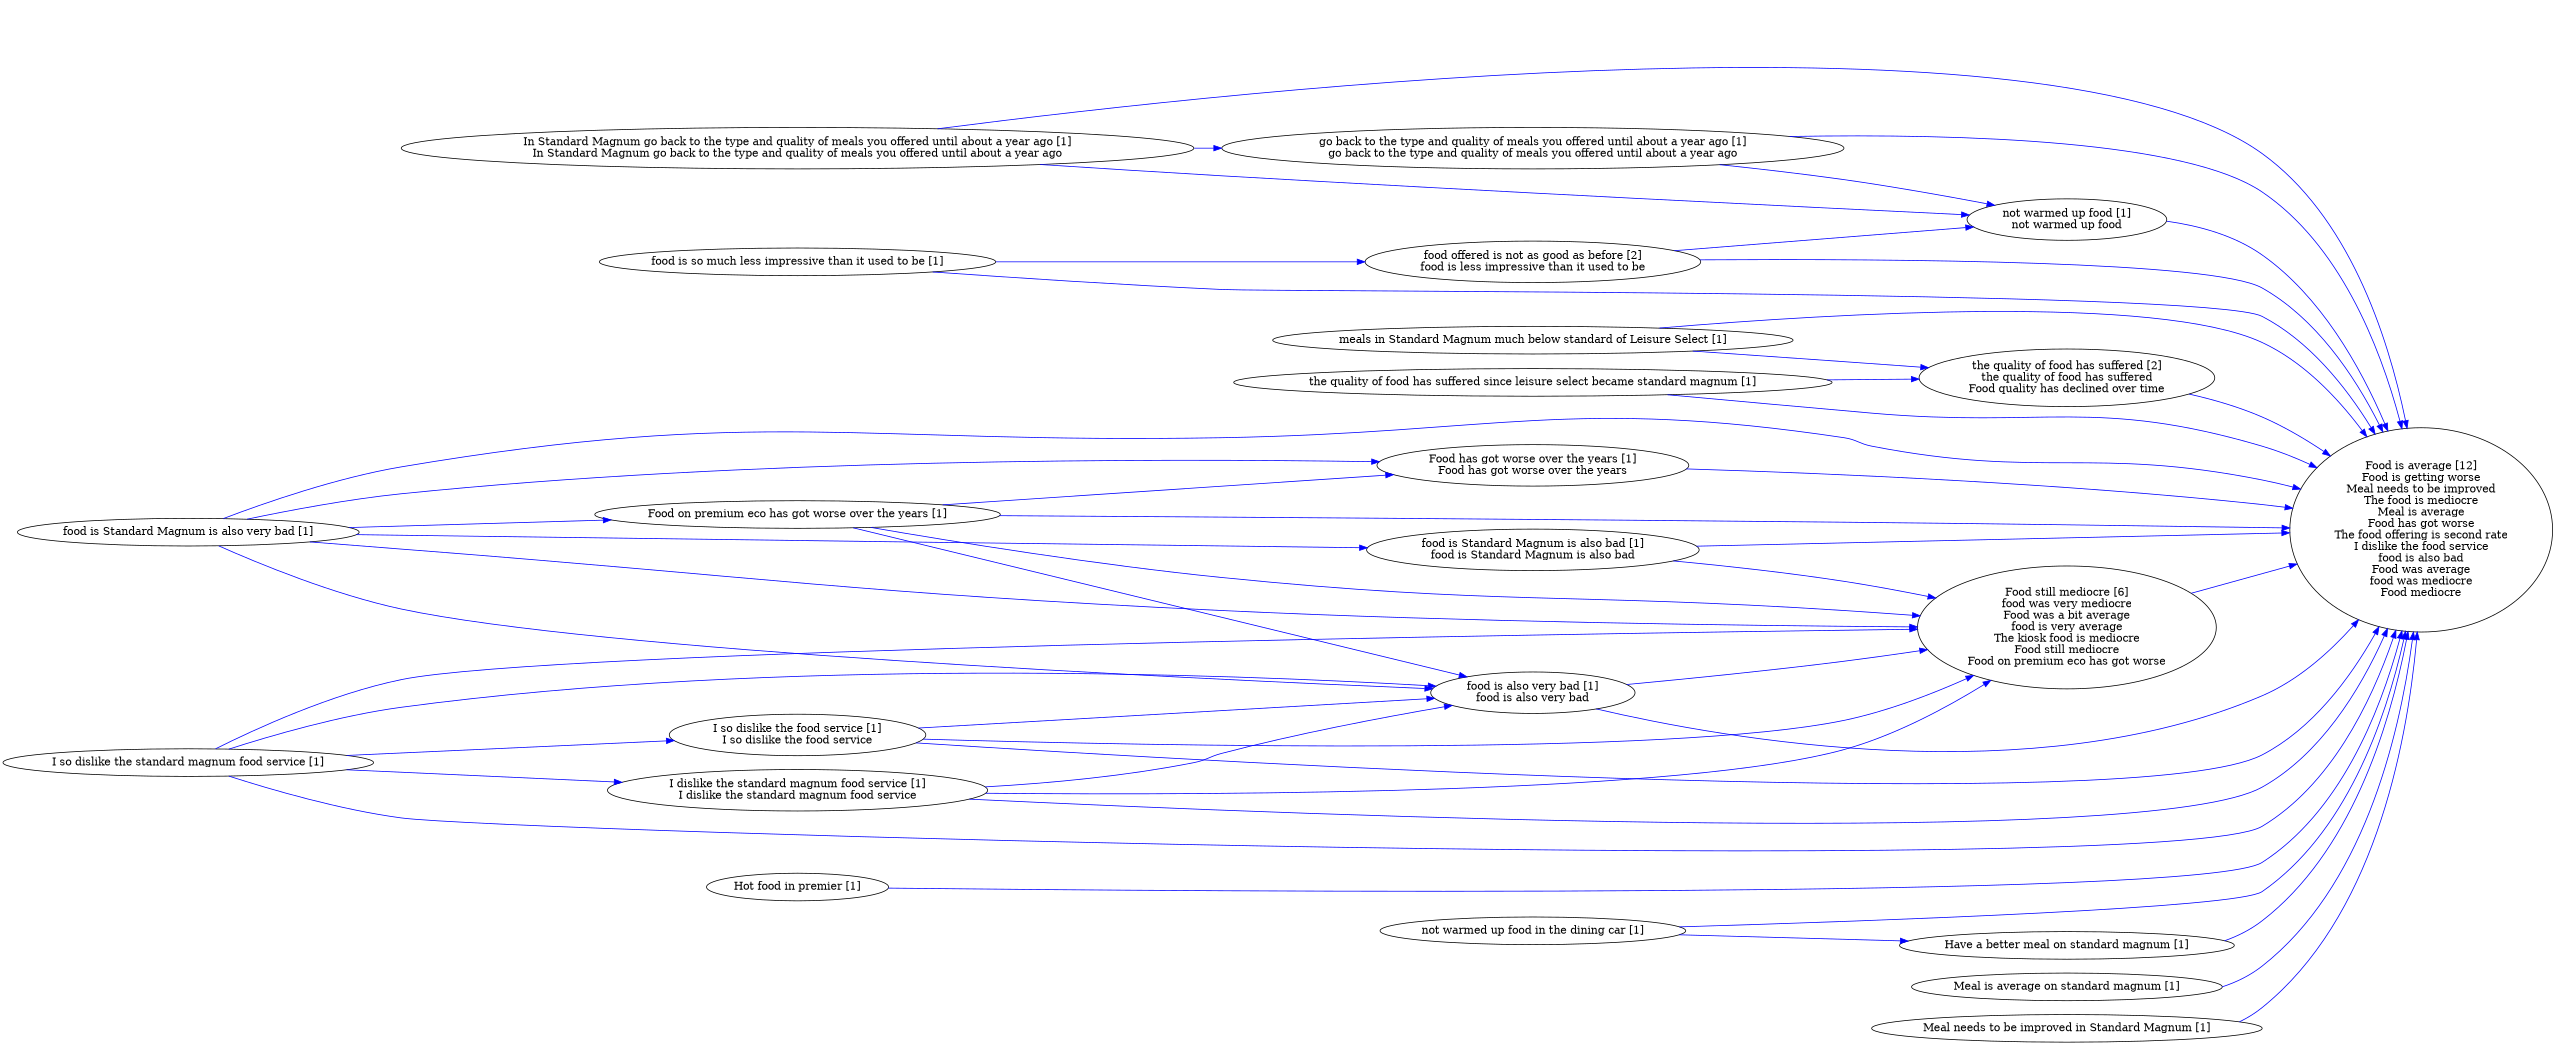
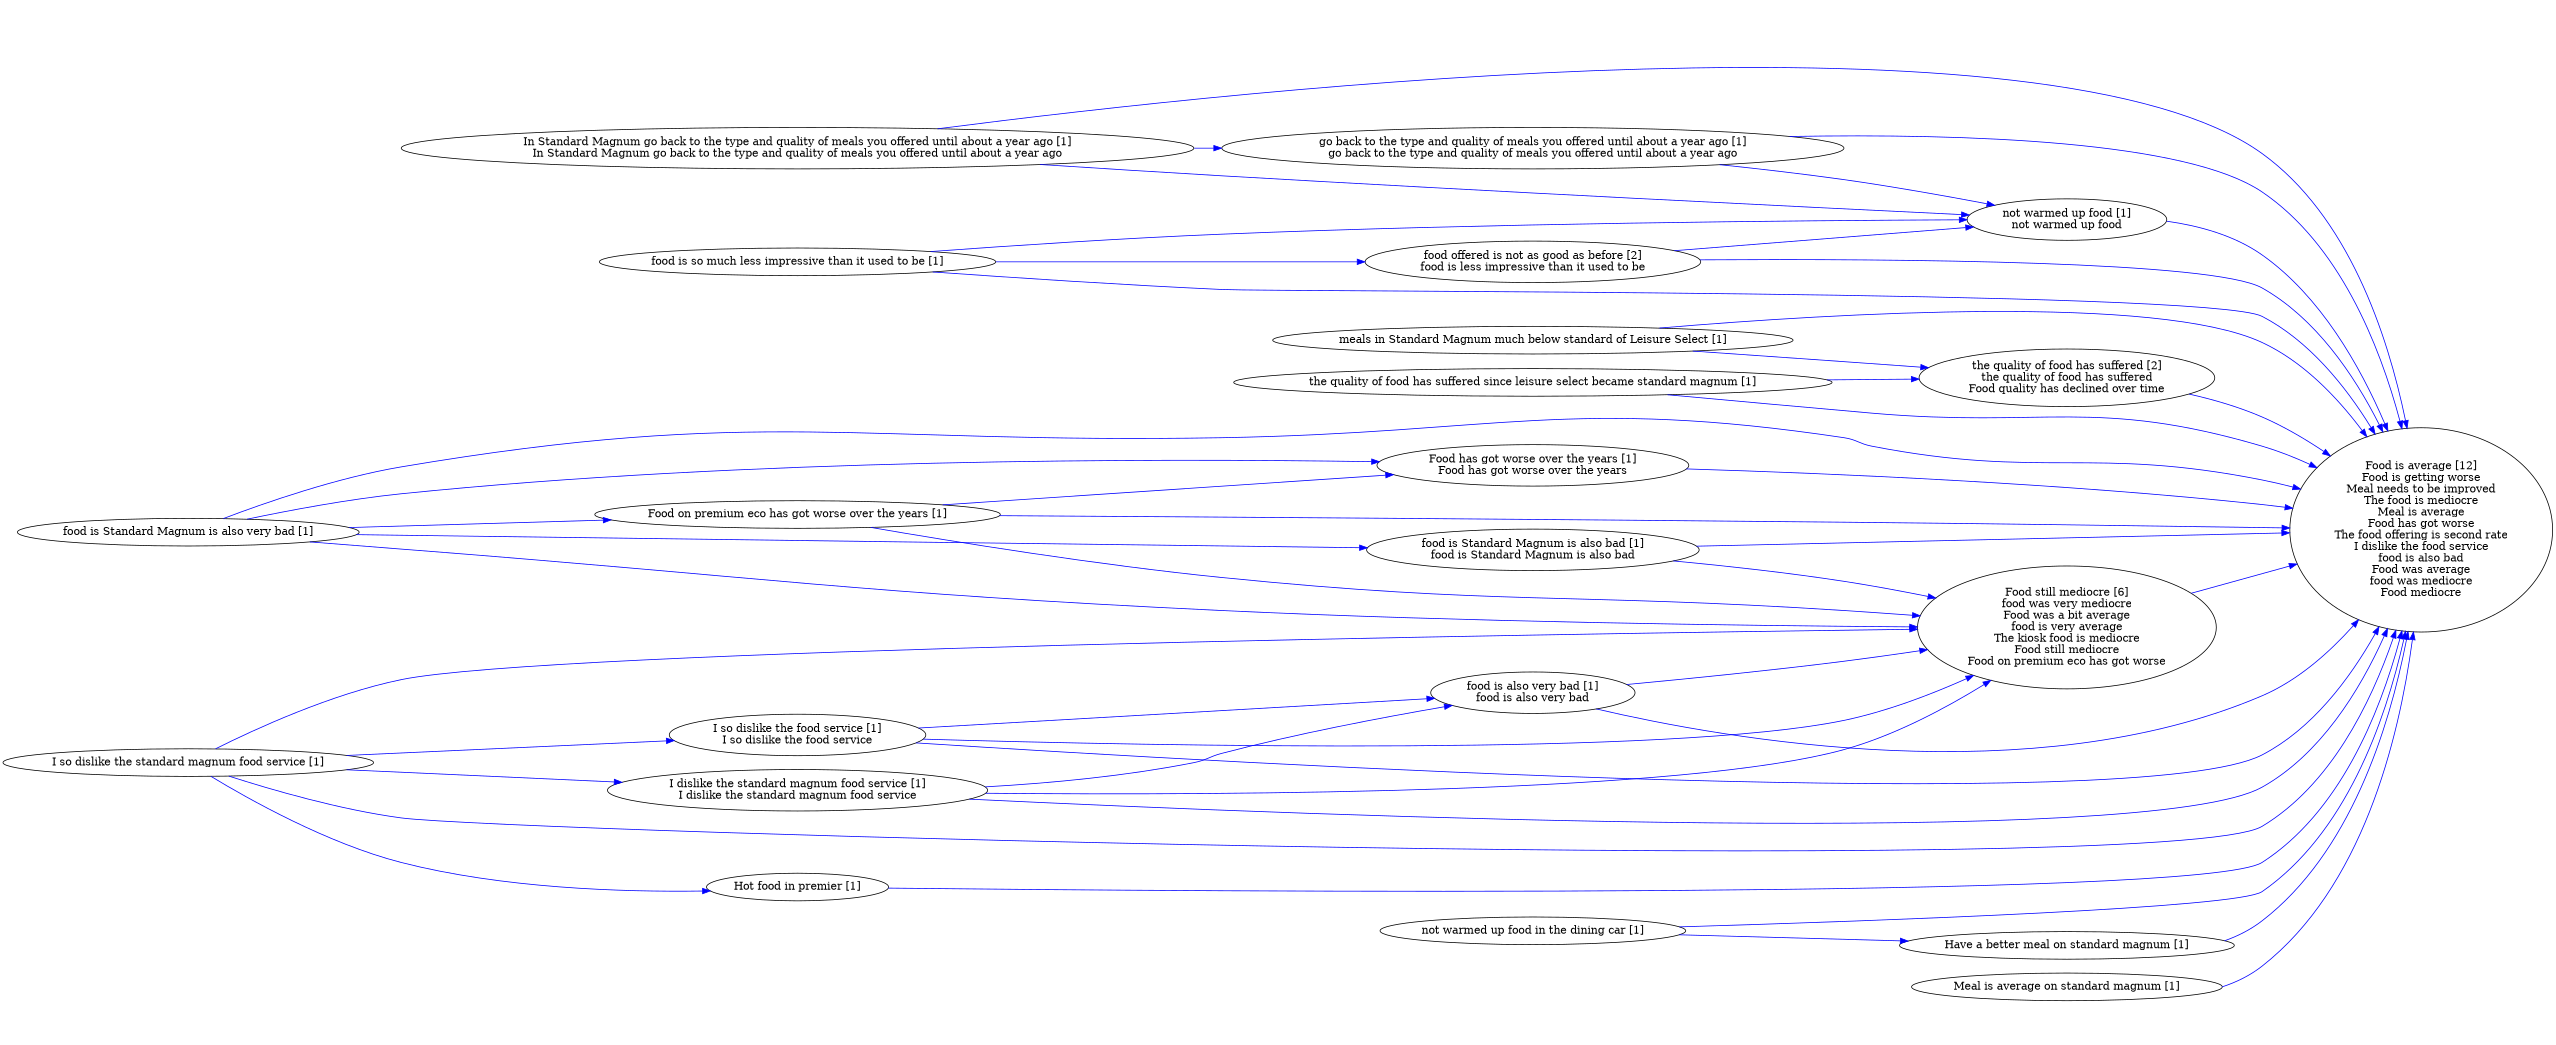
edge "food is so much less impressive than it used to be [1]" -> "not warmed up food [1] not warmed up food": added
edge "Food on premium eco has got worse over the years [1]" -> "food is also very bad [1] food is also very bad": removed
edge "food is Standard Magnum is also very bad [1]" -> "food is also very bad [1] food is also very bad": removed
edge "I so dislike the standard magnum food service [1]" -> "food is also very bad [1] food is also very bad": now "I so dislike the standard magnum food service [1]" -> "Hot food in premier [1]"
node "Meal needs to be improved in Standard Magnum [1]": removed
